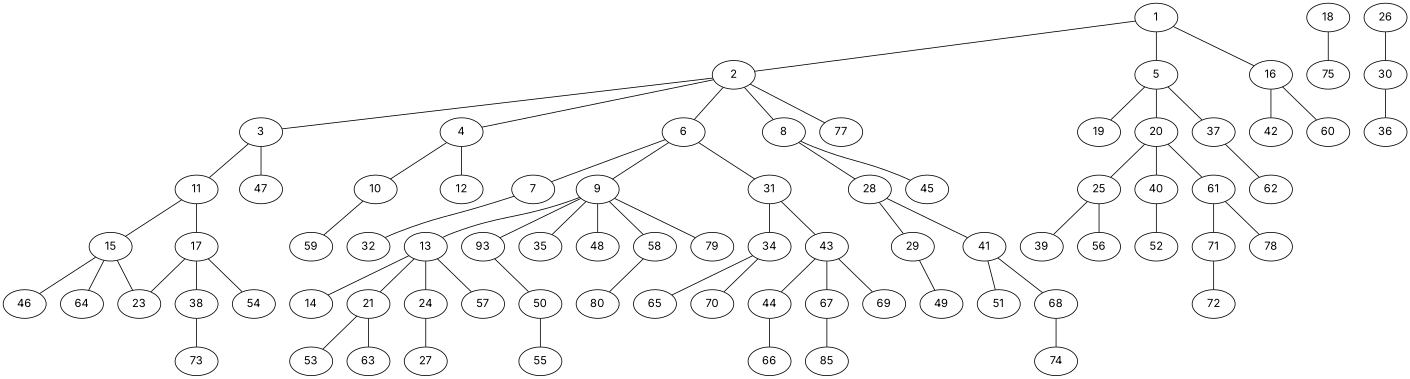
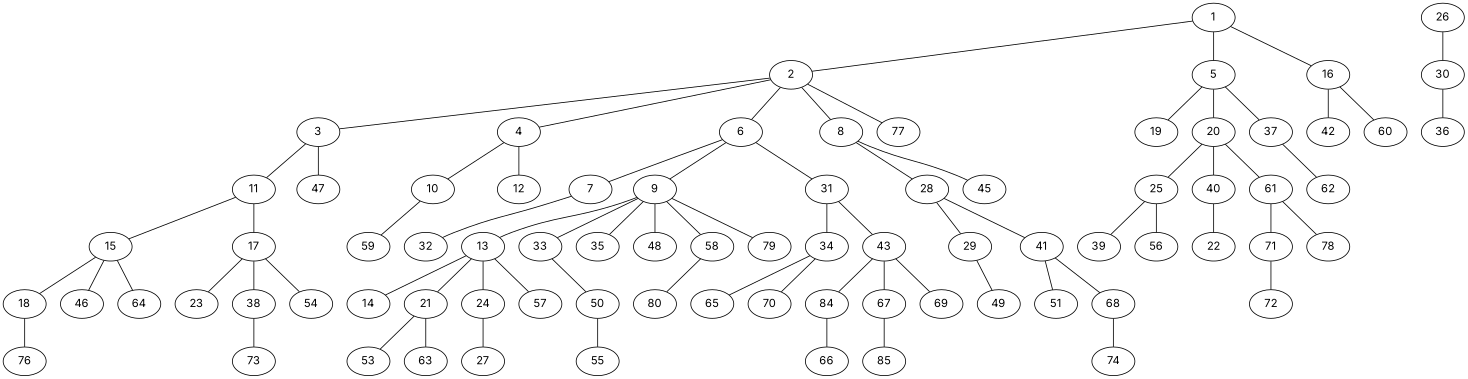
node "75": label "75" -> "76"
node "93": label "93" -> "33"
node "52": label "52" -> "22"
edge "15" -- "23": now "15" -- "18"
node "44": label "44" -> "84"
